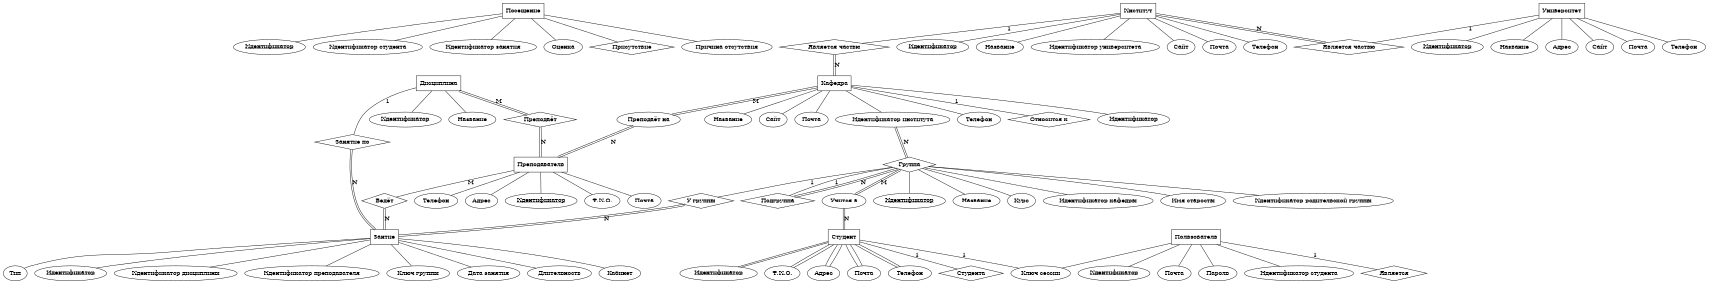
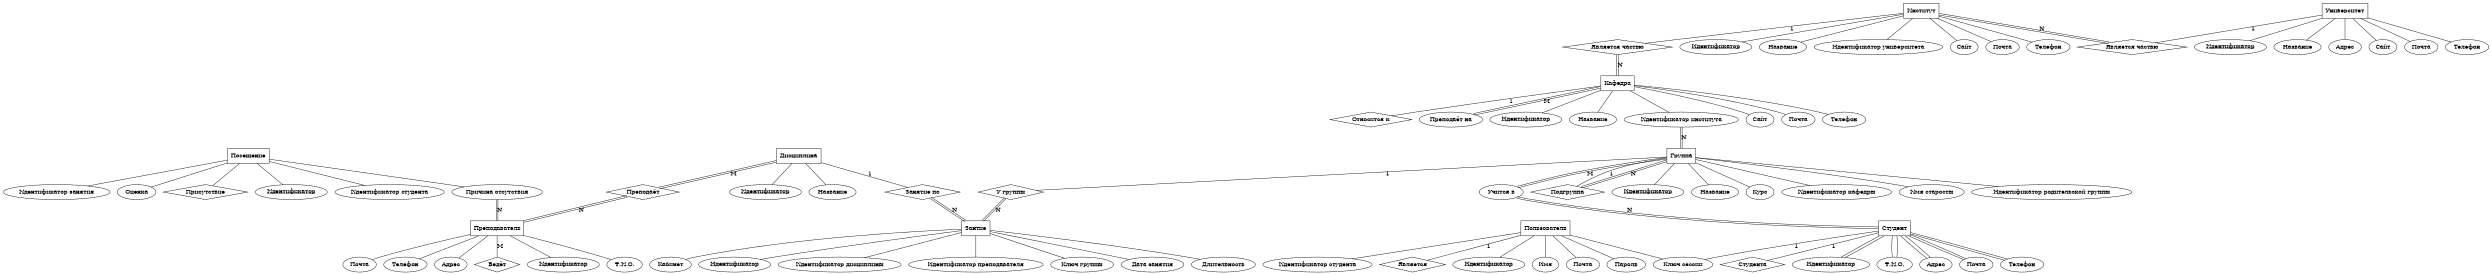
edge "Преподаёт на" -- "Преподаватель": now "Причина отсутствия" -- "Преподаватель"
node "Группа": shape diamond -> box
edge "Ведёт" -- "Зантие": removed, label "N"
node "Имя": added
node "Тип": removed
